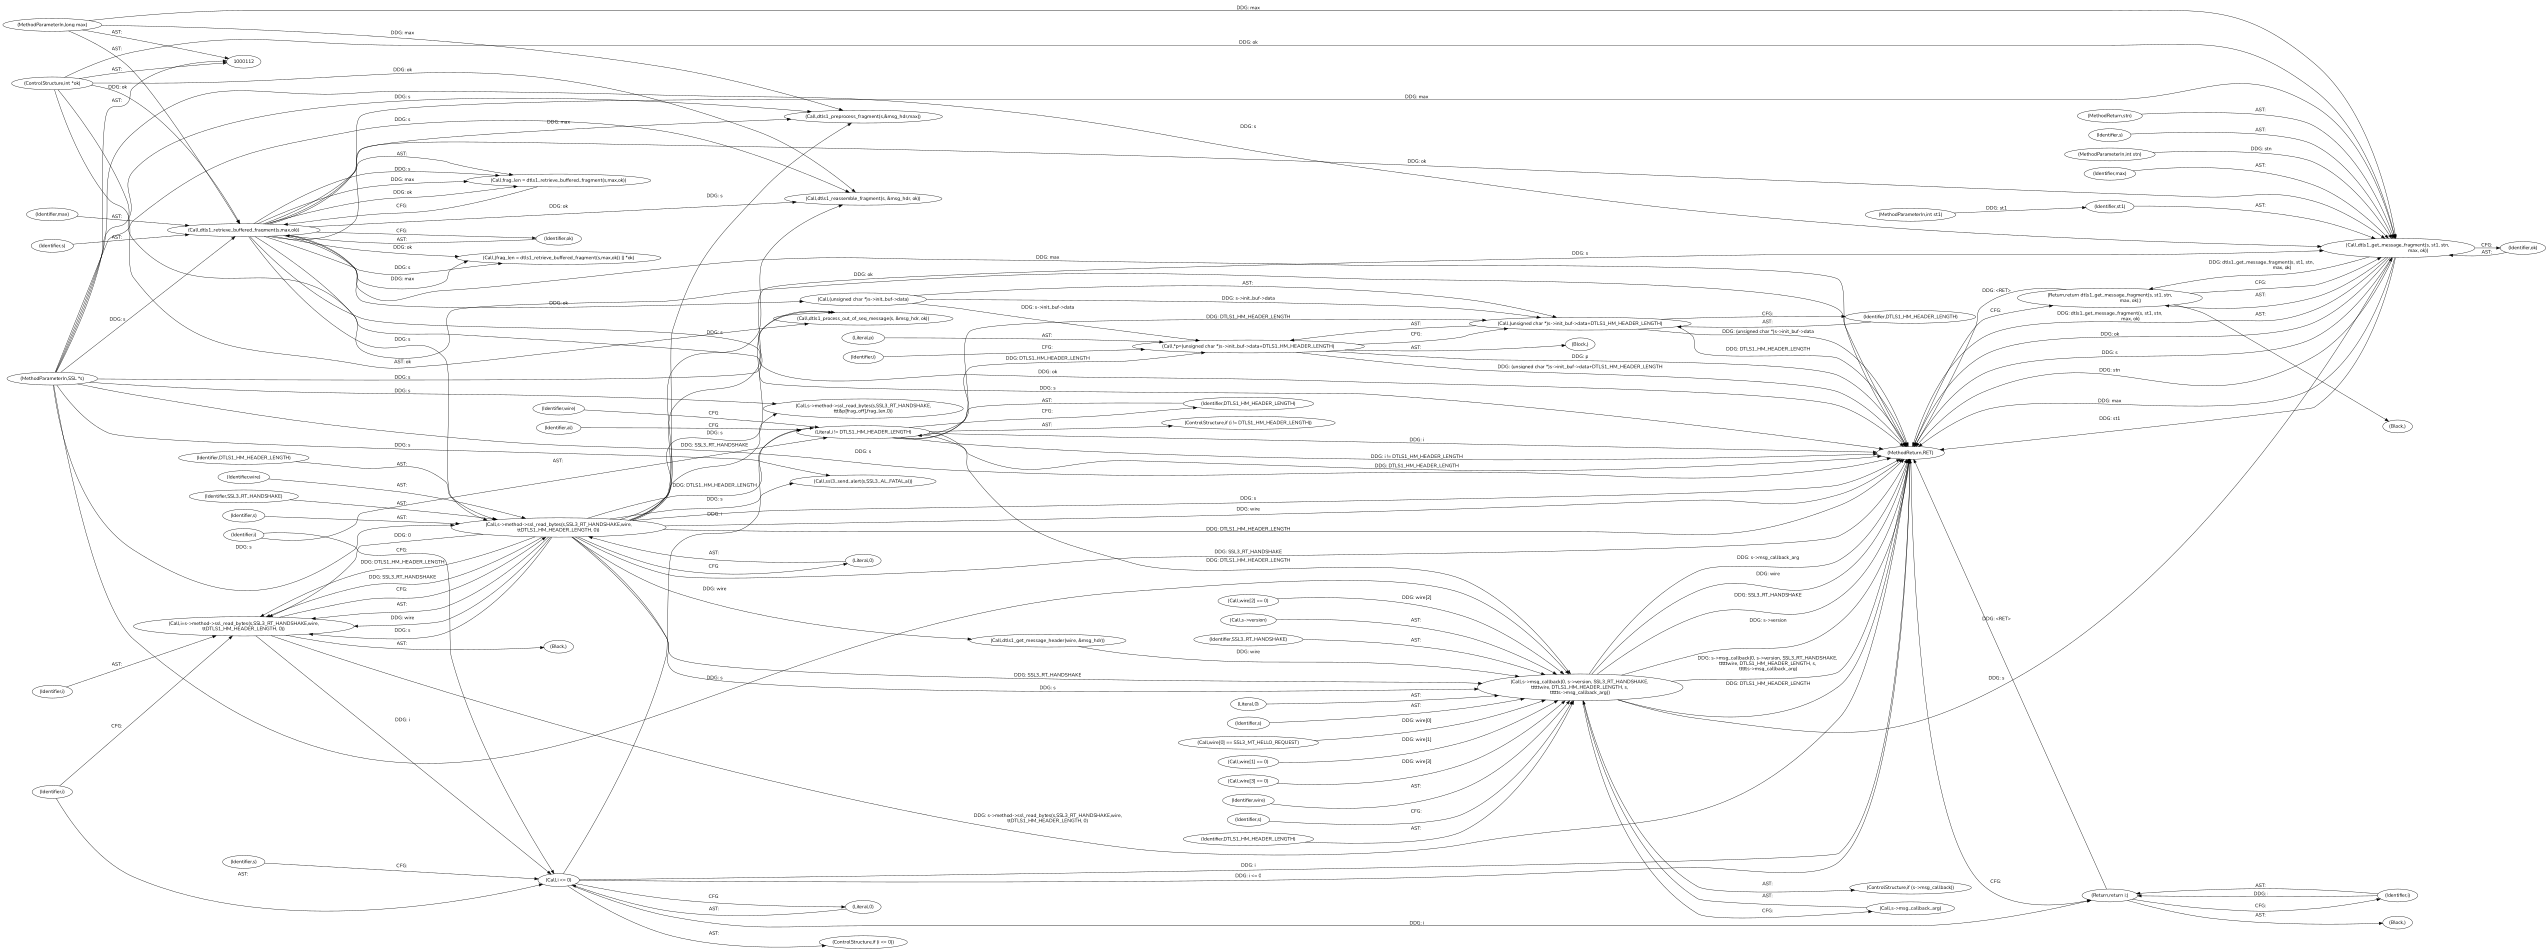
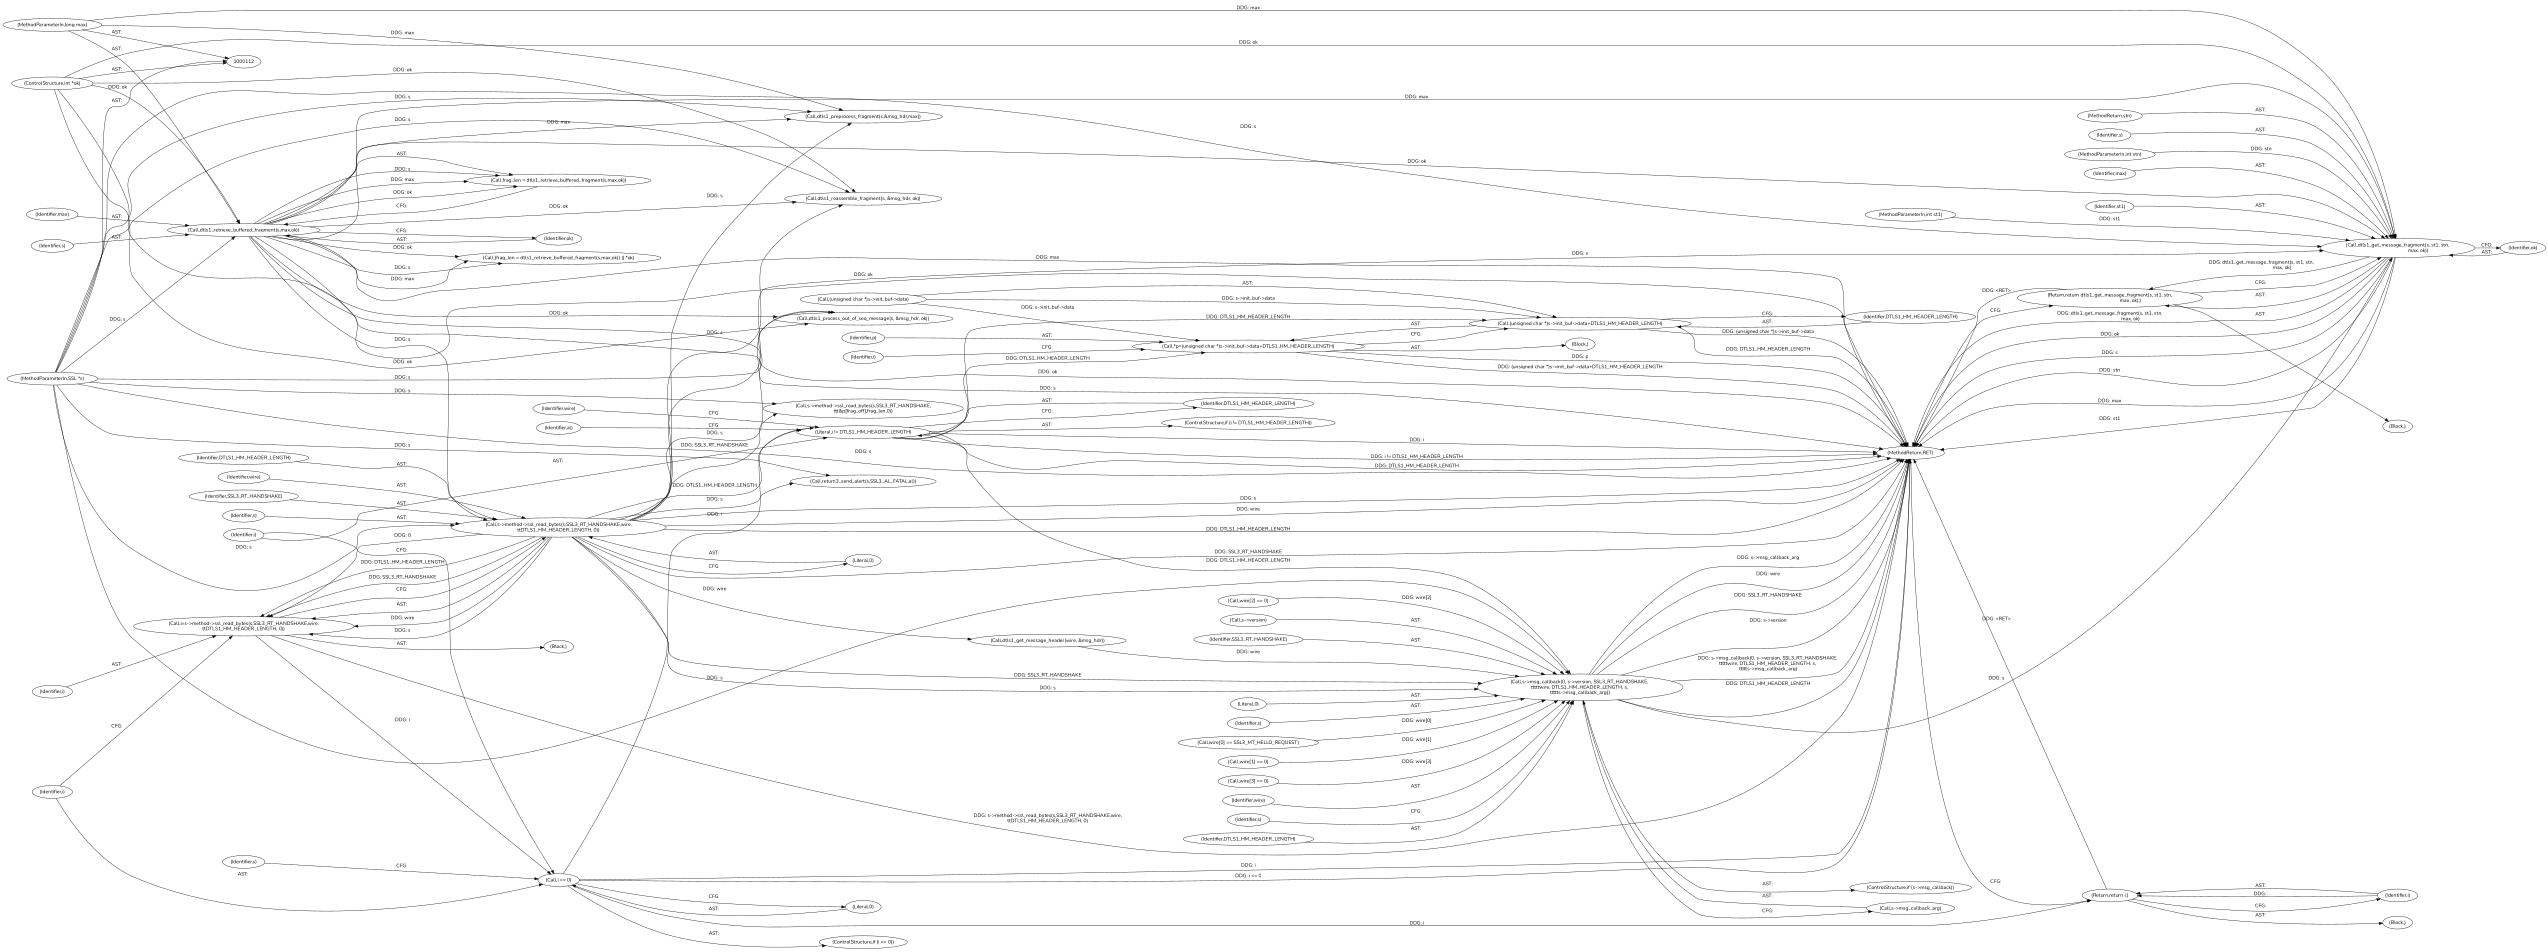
edge "(MethodParameterIn,int st1)" -> "(Identifier,st1)": now "(MethodParameterIn,int st1)" -> "(Call,dtls1_get_message_fragment(s, st1, stn, max, ok))"
edge "(Call,dtls1_retrieve_buffered_fragment(s,max,ok))" -> "(Call,(unsigned char *)s->init_buf->data)": now "(Call,dtls1_retrieve_buffered_fragment(s,max,ok))" -> "(Call,dtls1_process_out_of_seq_message(s, &msg_hdr, ok))"
node "(Literal,p)": label "(Literal,p)" -> "(Identifier,p)"
edge "(ControlStructure,int *ok)" -> "(Call,dtls1_process_out_of_seq_message(s, &msg_hdr, ok))": label "AST: ok" -> "DDG: ok"
node "(Call,ssl3_send_alert(s,SSL3_AL_FATAL,al))": label "(Call,ssl3_send_alert(s,SSL3_AL_FATAL,al))" -> "(Call,return3_send_alert(s,SSL3_AL_FATAL,al))"
